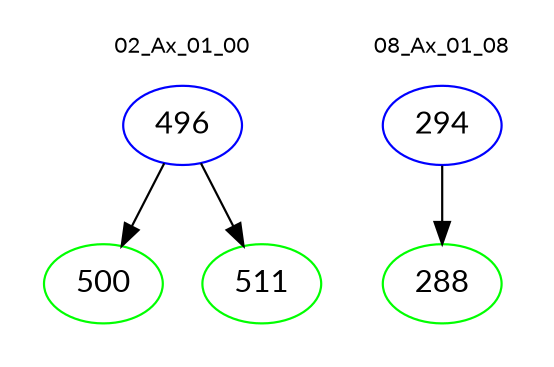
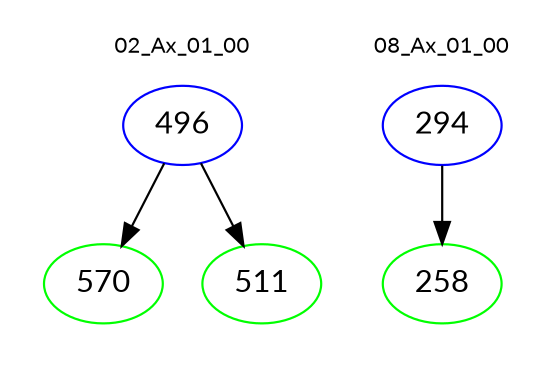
cluster "08_Ax_01_08": label "08_Ax_01_08" -> "08_Ax_01_00"
node "500": label "500" -> "570"
node "288": label "288" -> "258"
